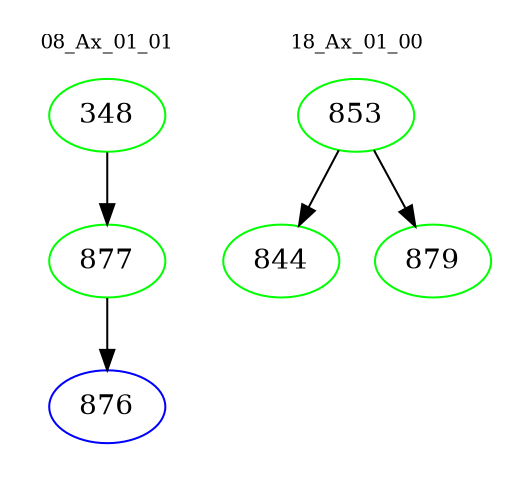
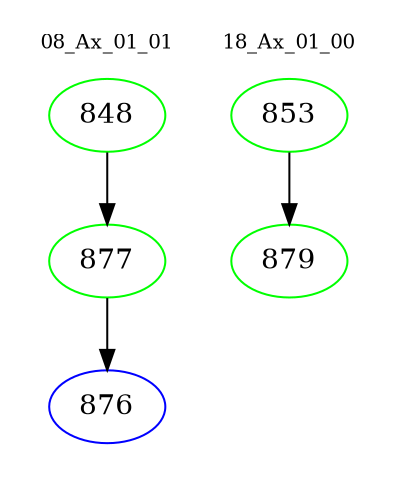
node "348": label "348" -> "848"
node "844": removed
